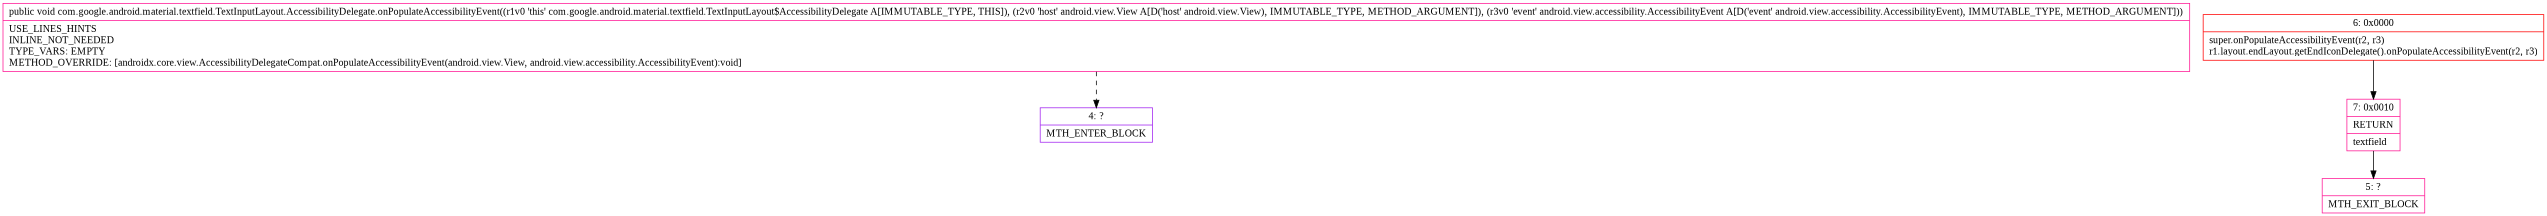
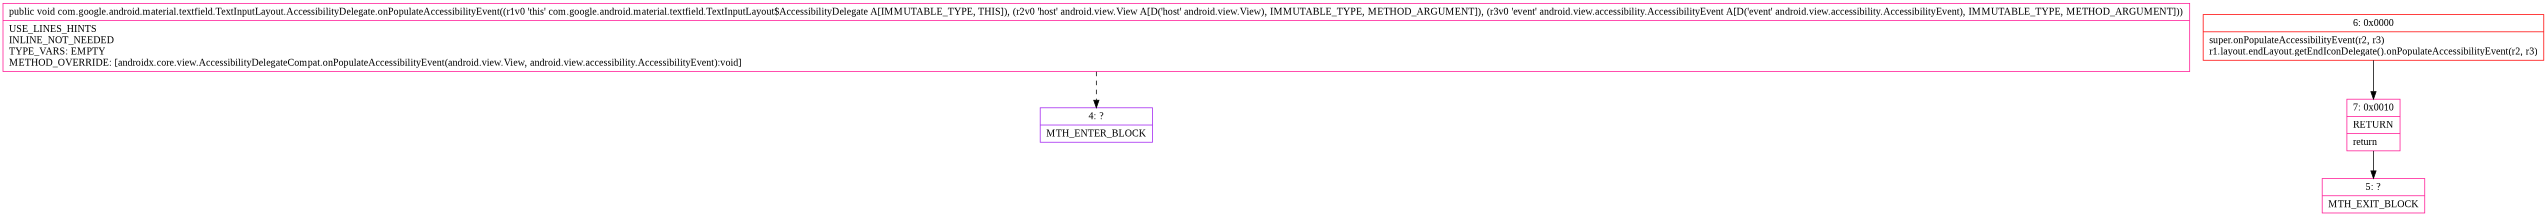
node "7: 0x0010": text "textfield" -> "return"
